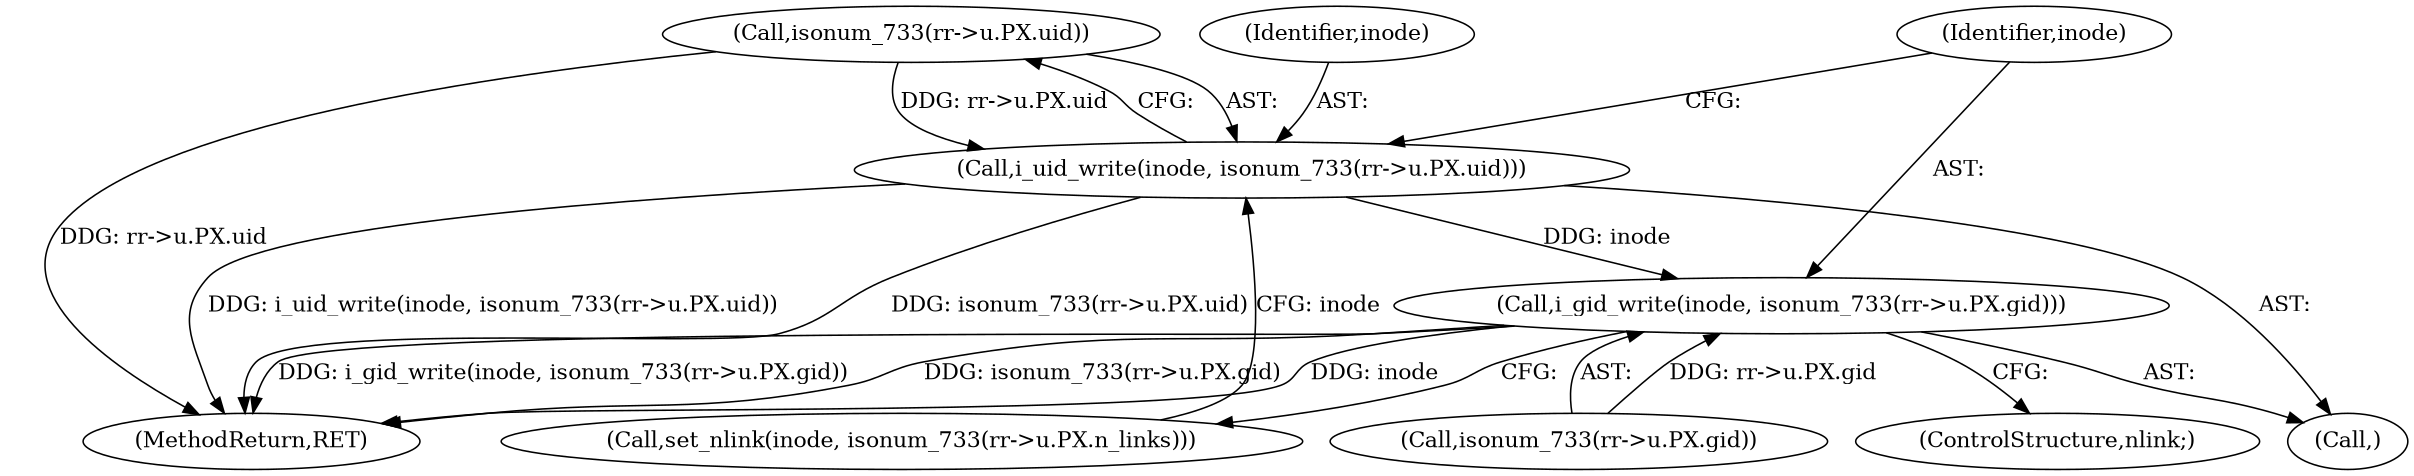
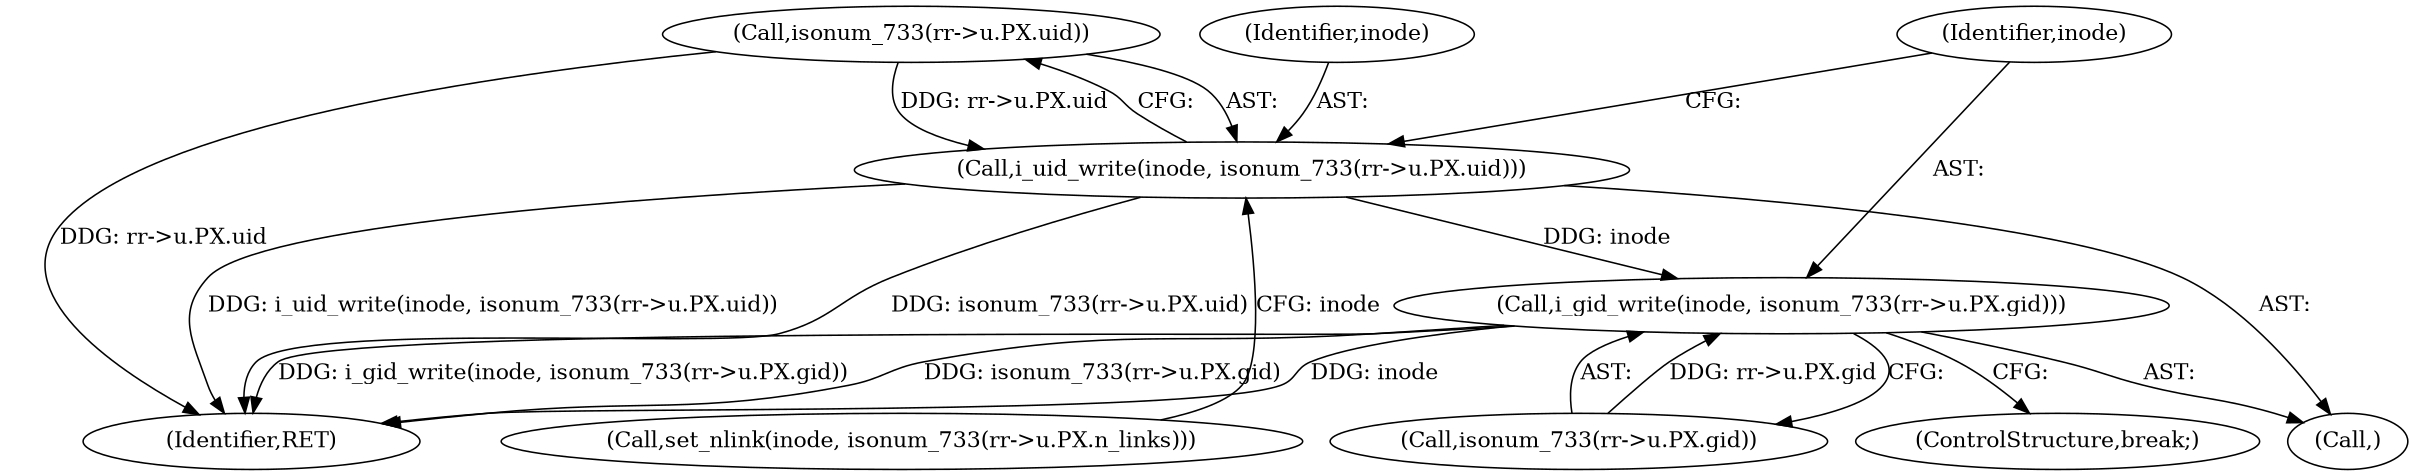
edge "(Call,i_gid_write(inode, isonum_733(rr->u.PX.gid)))" -> "(Call,set_nlink(inode, isonum_733(rr->u.PX.n_links)))": now "(Call,i_gid_write(inode, isonum_733(rr->u.PX.gid)))" -> "(Call,isonum_733(rr->u.PX.gid))"
node "(MethodReturn,RET)": label "(MethodReturn,RET)" -> "(Identifier,RET)"
node "(ControlStructure,nlink;)": label "(ControlStructure,nlink;)" -> "(ControlStructure,break;)"
